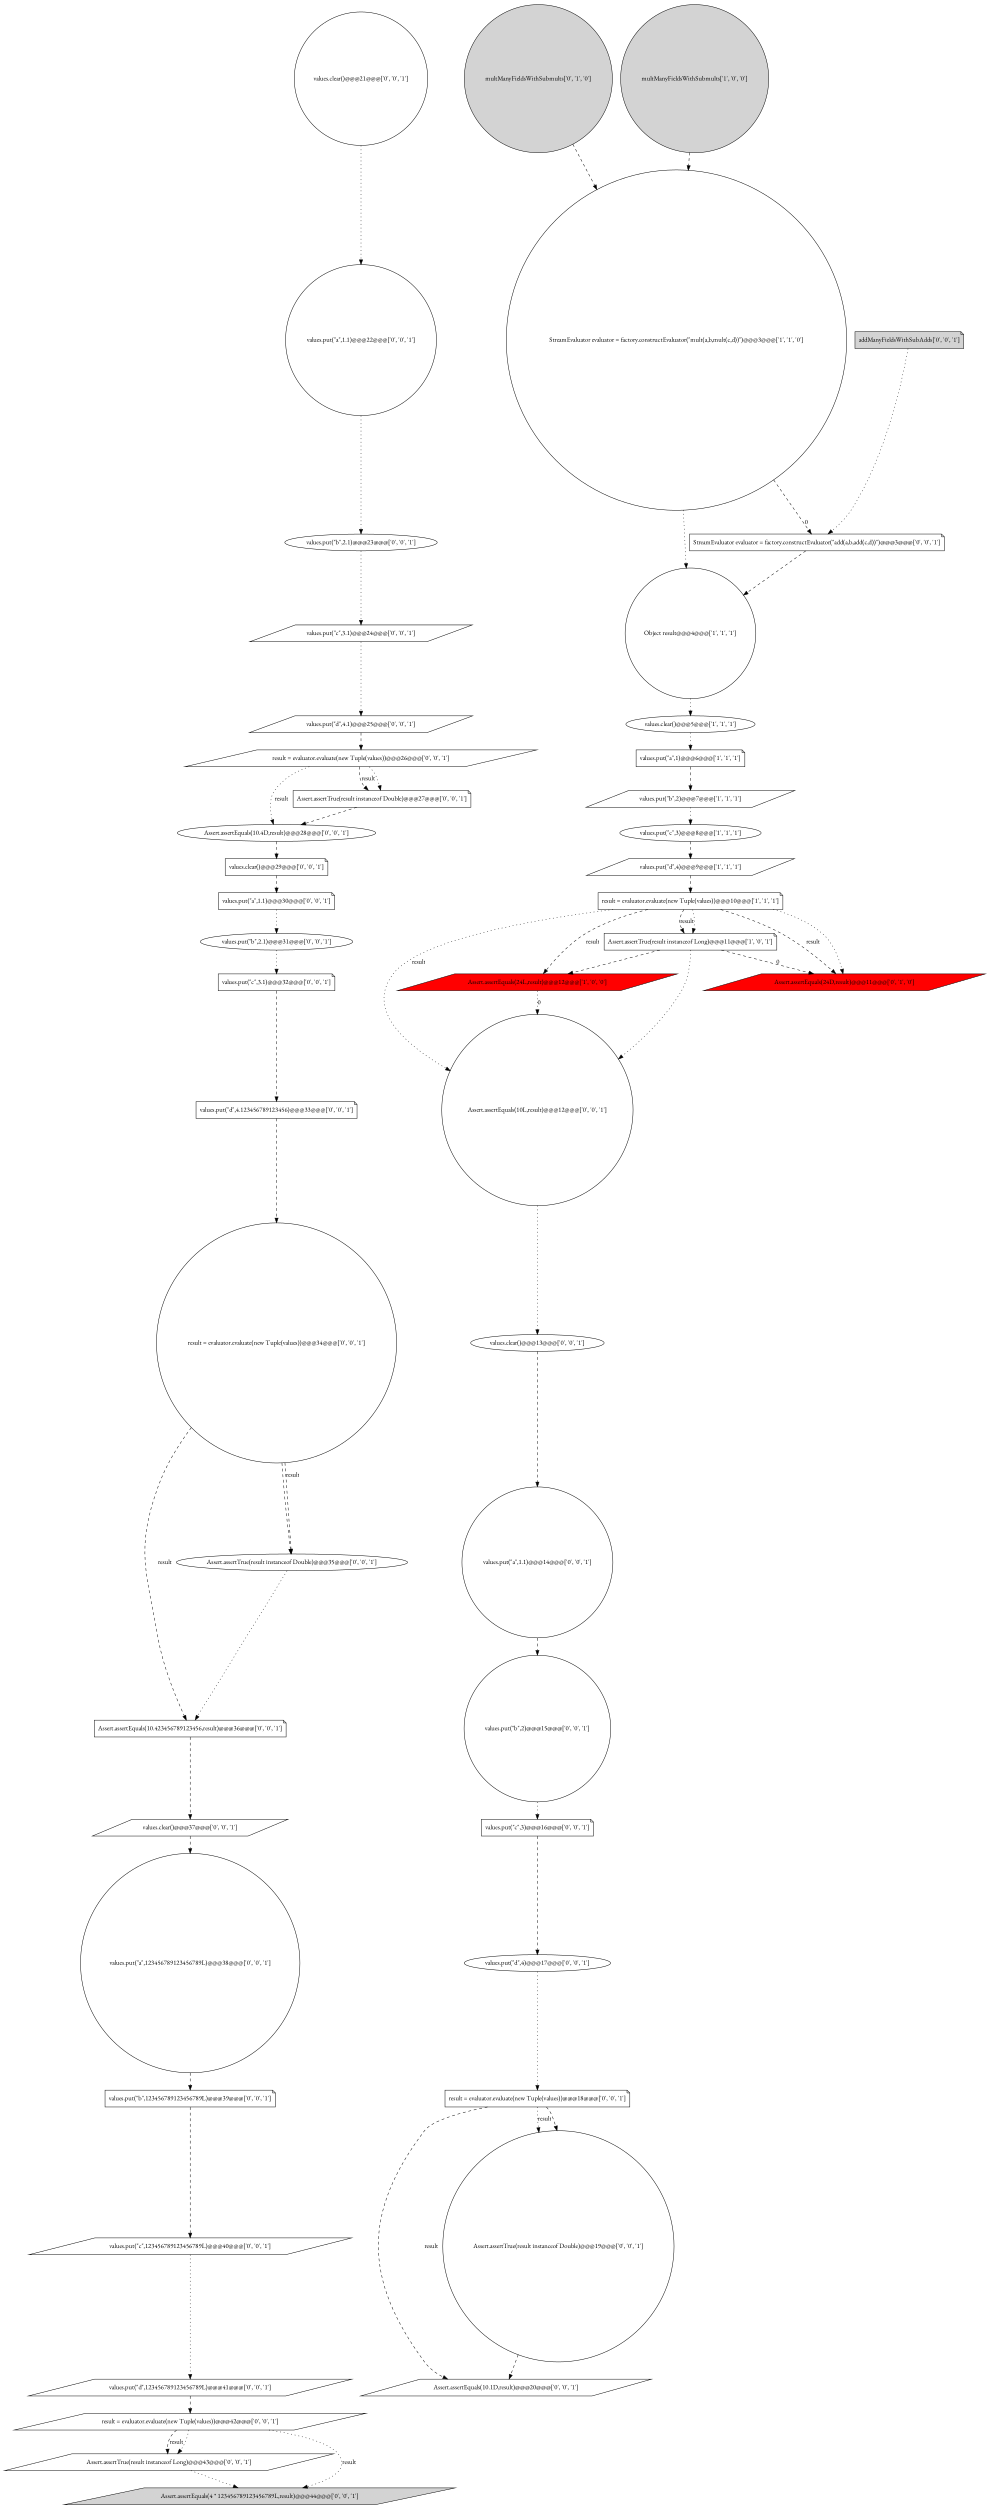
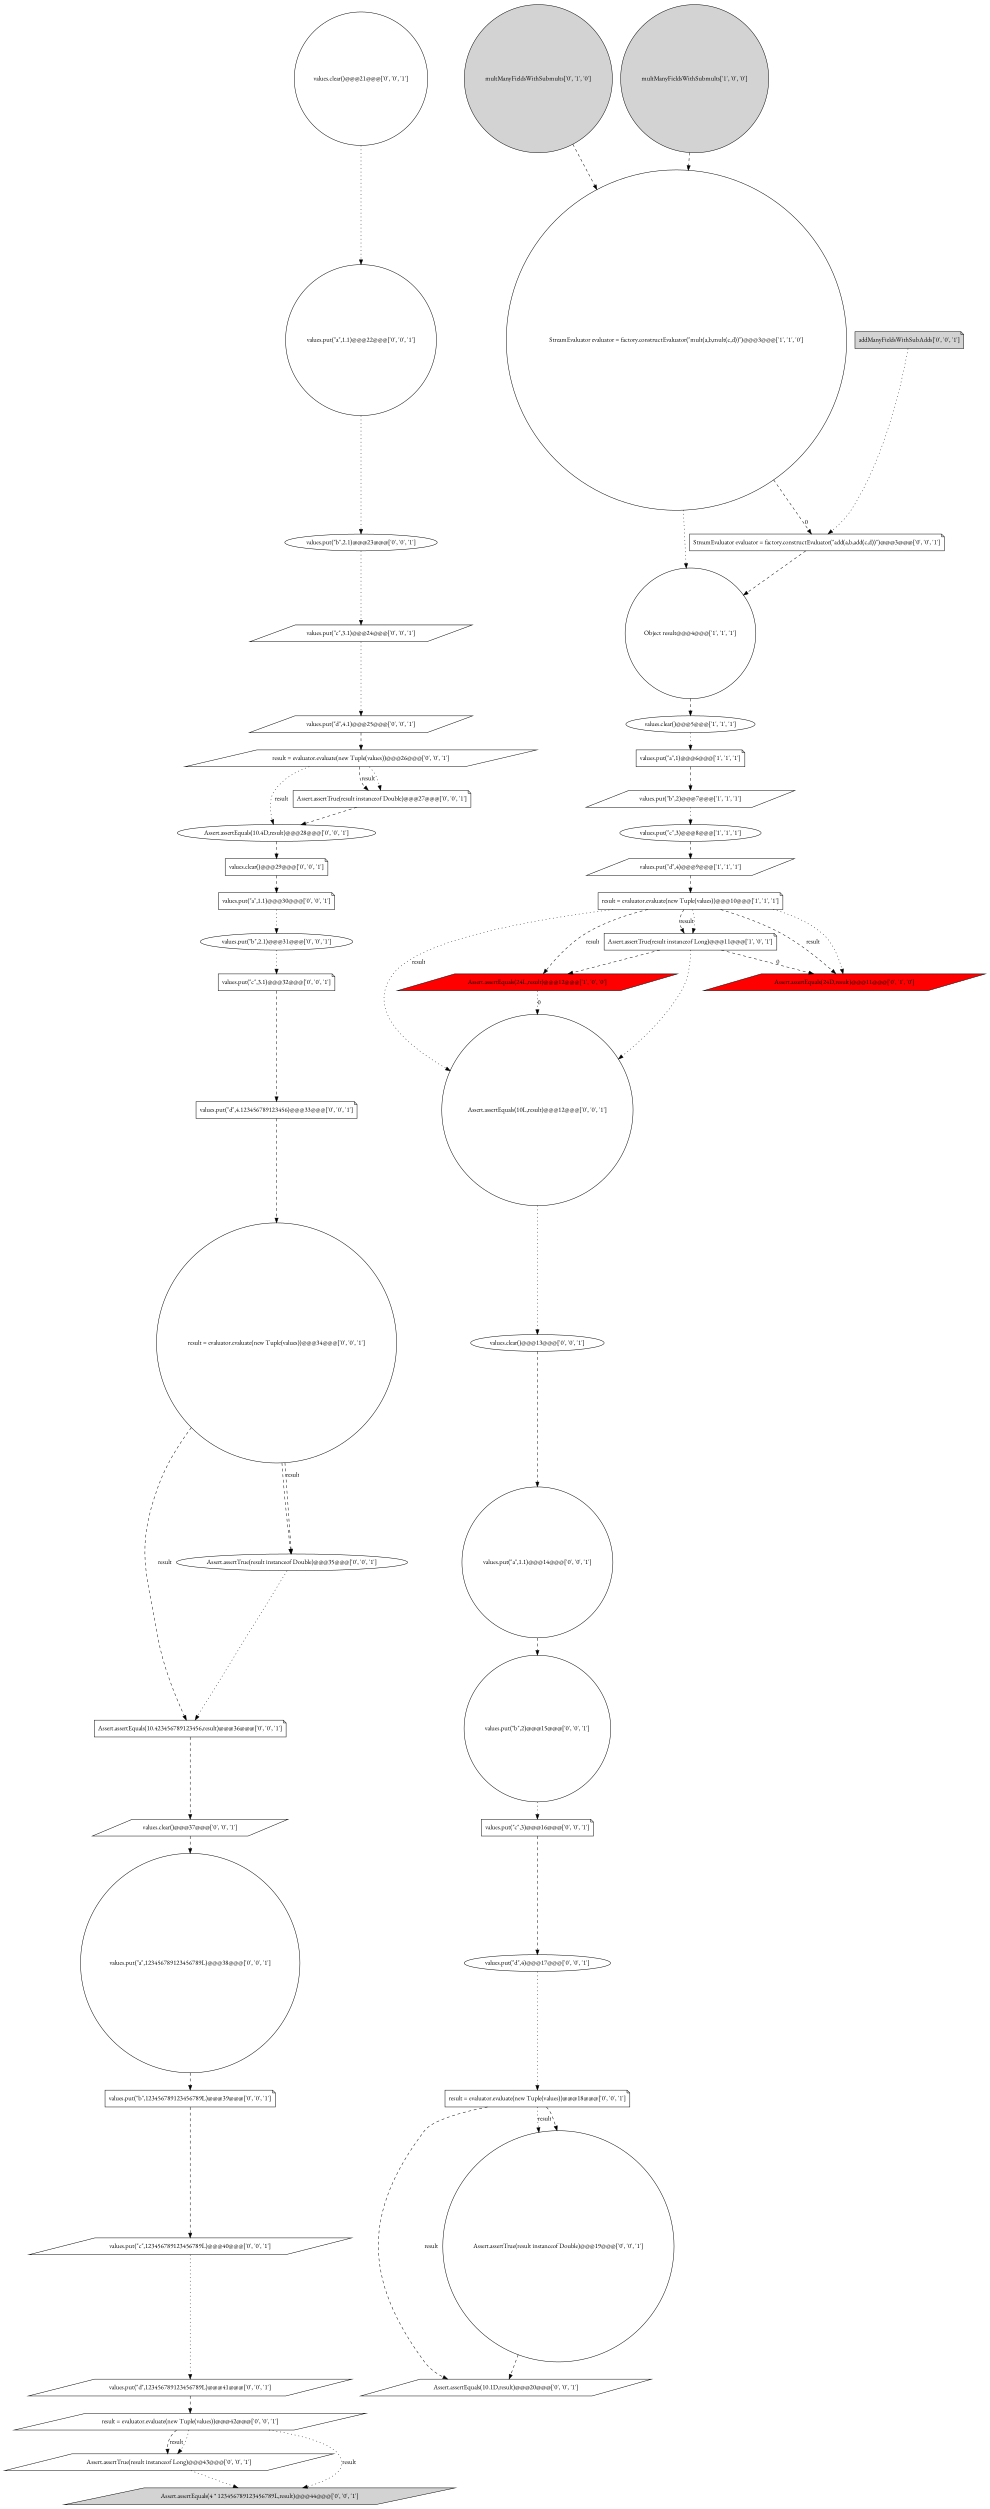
edge "Object result@@@4@@@['1', '1', '1']" -> "values.clear()@@@5@@@['1', '1', '1']": style dotted -> dashed
